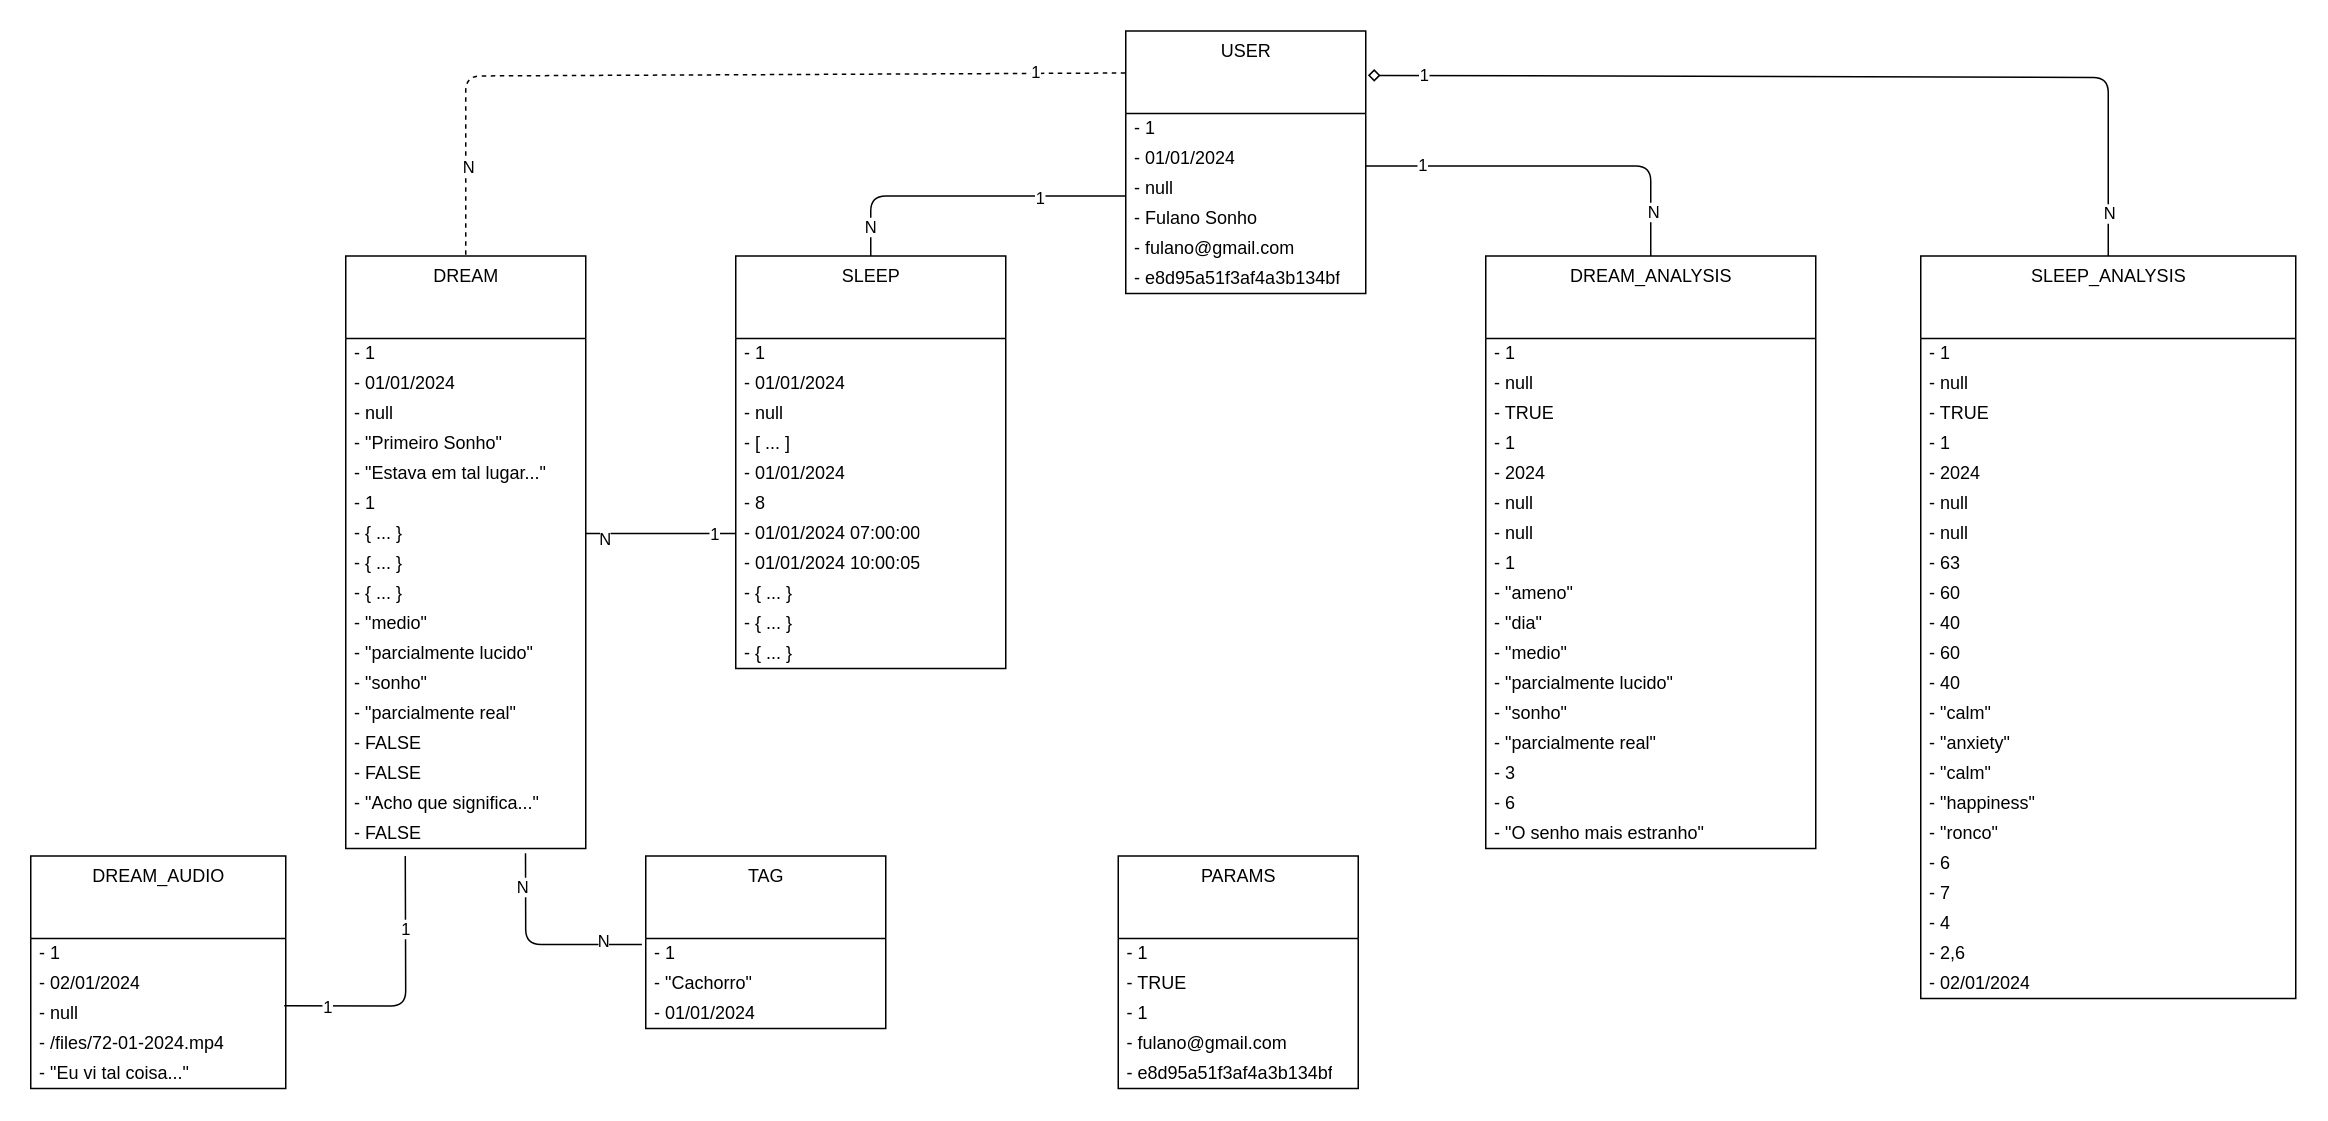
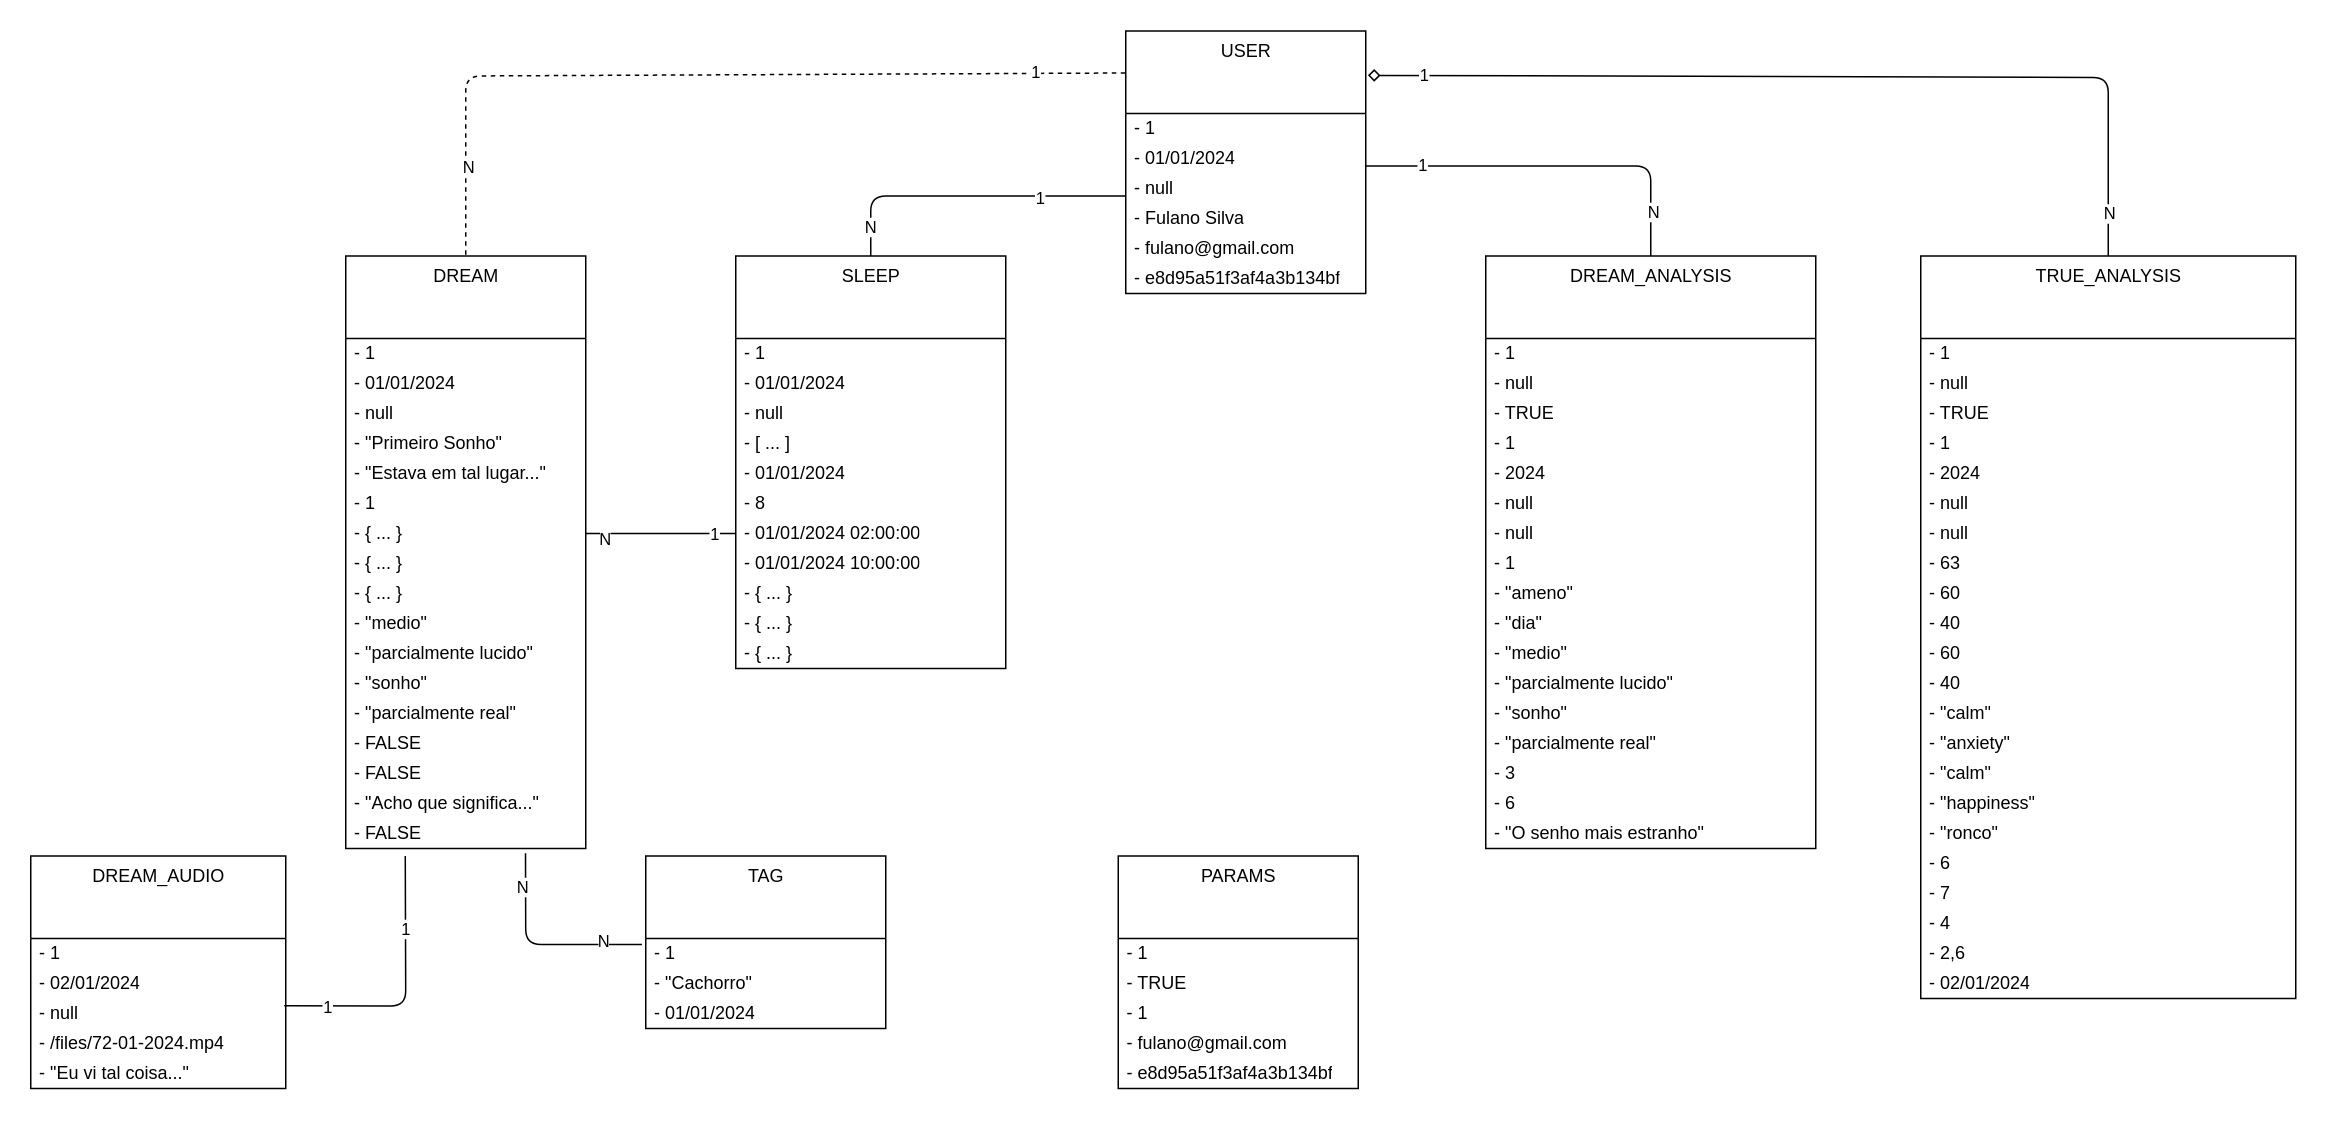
node "- Fulano Sonho": label "- Fulano Sonho" -> "- Fulano Silva"
node "SLEEP_ANALYSIS": label "SLEEP_ANALYSIS" -> "TRUE_ANALYSIS"
node "- 01/01/2024 07:00:00": label "- 01/01/2024 07:00:00" -> "- 01/01/2024 02:00:00"
node "- 01/01/2024 10:00:05": label "- 01/01/2024 10:00:05" -> "- 01/01/2024 10:00:00"
